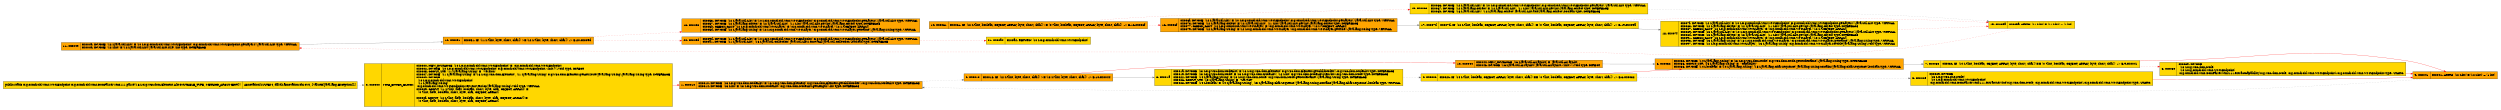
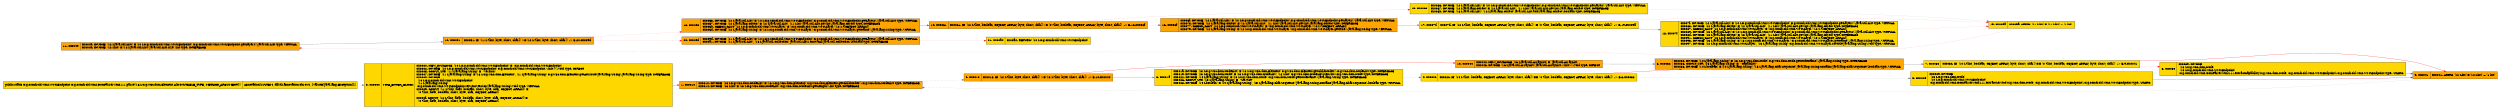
edge "13: 0x0053" -> "14: 0x0061": added
node "5: 0x002e": text "(r3 I:org.w3c.size.Node)" -> "(r3 I:org.w3c.dom.Node)"
